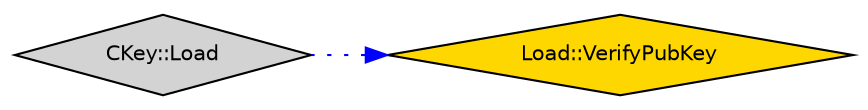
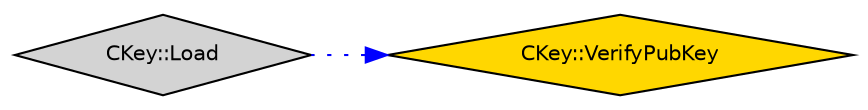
node "Load::VerifyPubKey": label "Load::VerifyPubKey" -> "CKey::VerifyPubKey"
